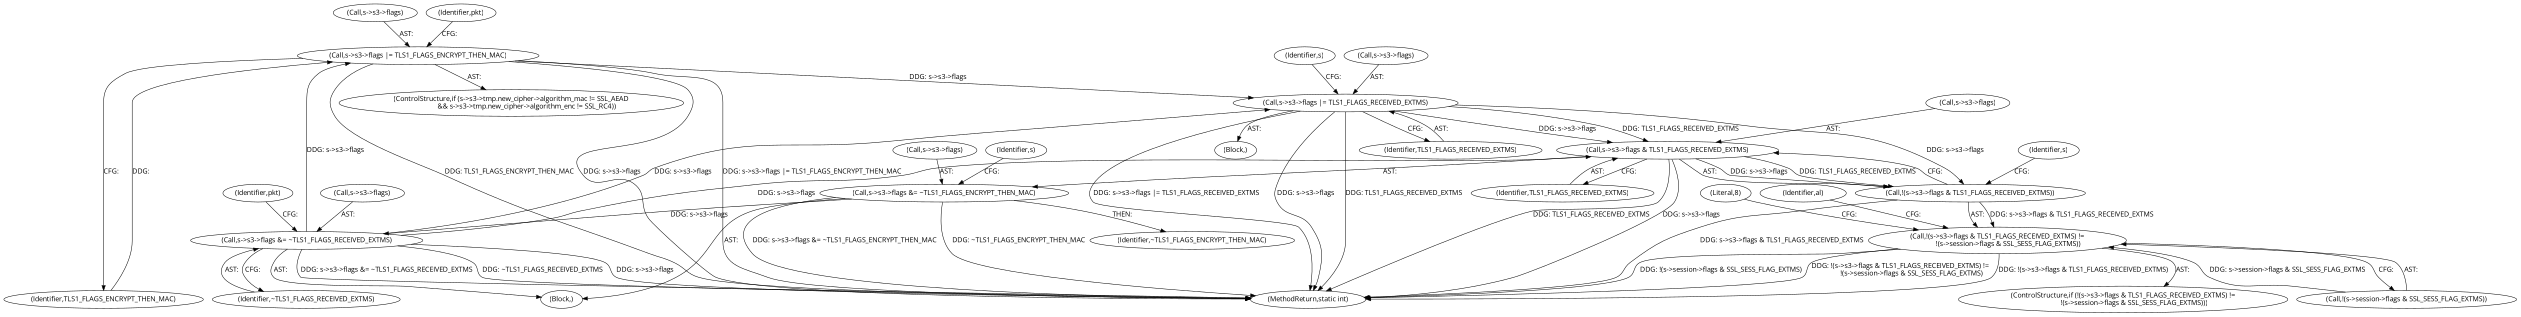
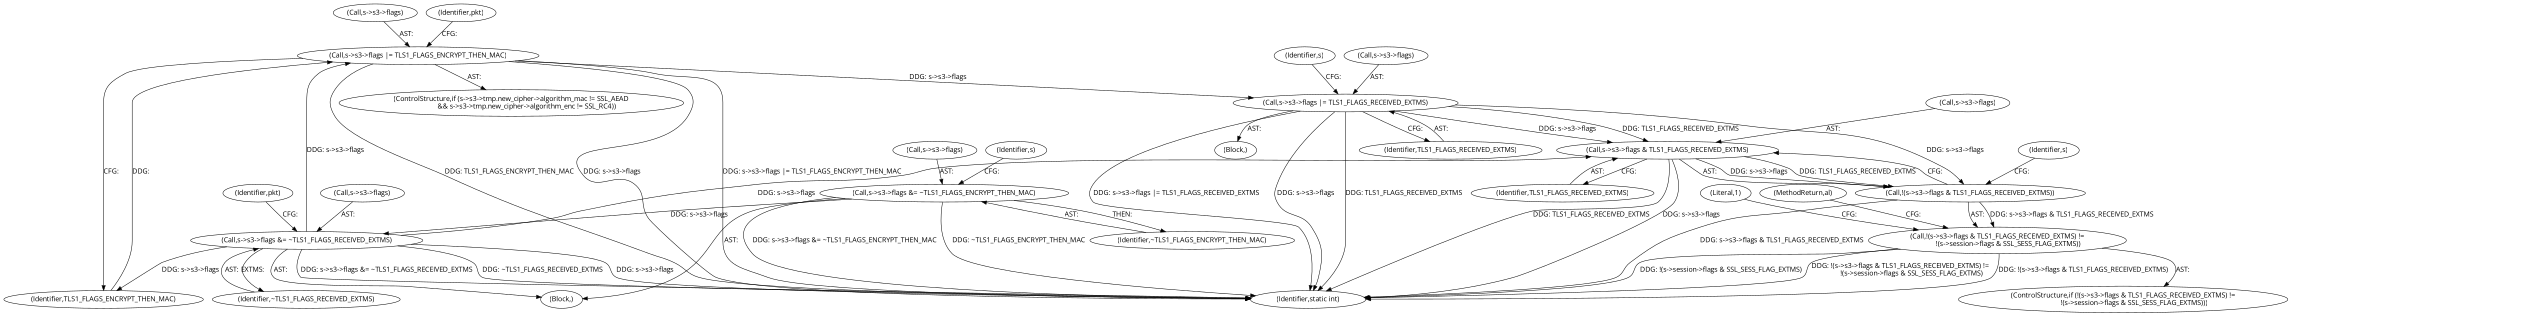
edge "(Call,s->s3->flags &= ~TLS1_FLAGS_RECEIVED_EXTMS)" -> "(Call,s->s3->flags |= TLS1_FLAGS_RECEIVED_EXTMS)": now "(Call,s->s3->flags &= ~TLS1_FLAGS_RECEIVED_EXTMS)" -> "(Identifier,TLS1_FLAGS_ENCRYPT_THEN_MAC)"
edge "(Call,s->s3->flags & TLS1_FLAGS_RECEIVED_EXTMS)" -> "(Call,s->s3->flags &= ~TLS1_FLAGS_ENCRYPT_THEN_MAC)": now "(Identifier,~TLS1_FLAGS_ENCRYPT_THEN_MAC)" -> "(Call,s->s3->flags &= ~TLS1_FLAGS_ENCRYPT_THEN_MAC)"
node "(Literal,8)": label "(Literal,8)" -> "(Literal,1)"
node "(Identifier,al)": label "(Identifier,al)" -> "(MethodReturn,al)"
edge "(Call,s->s3->flags &= ~TLS1_FLAGS_RECEIVED_EXTMS)" -> "(Identifier,~TLS1_FLAGS_RECEIVED_EXTMS)": label "CFG: " -> "EXTMS: "
node "(MethodReturn,static int)": label "(MethodReturn,static int)" -> "(Identifier,static int)"
node "(Call,!(s->session->flags & SSL_SESS_FLAG_EXTMS))": removed
